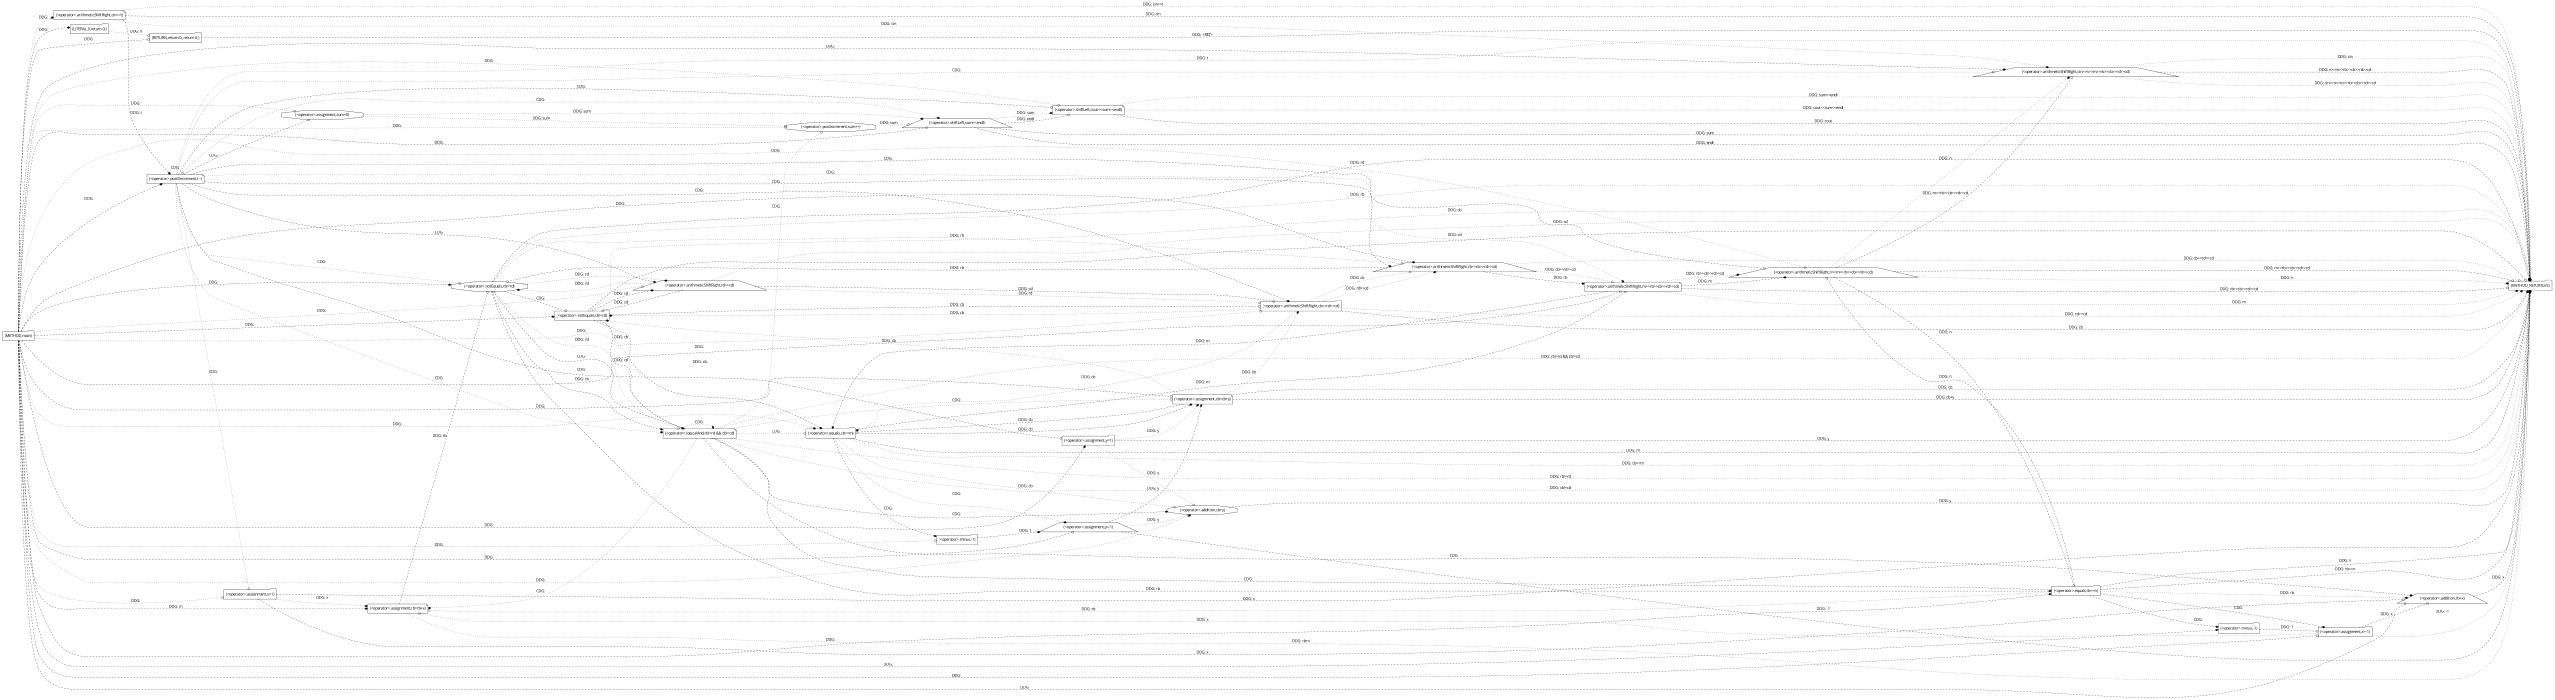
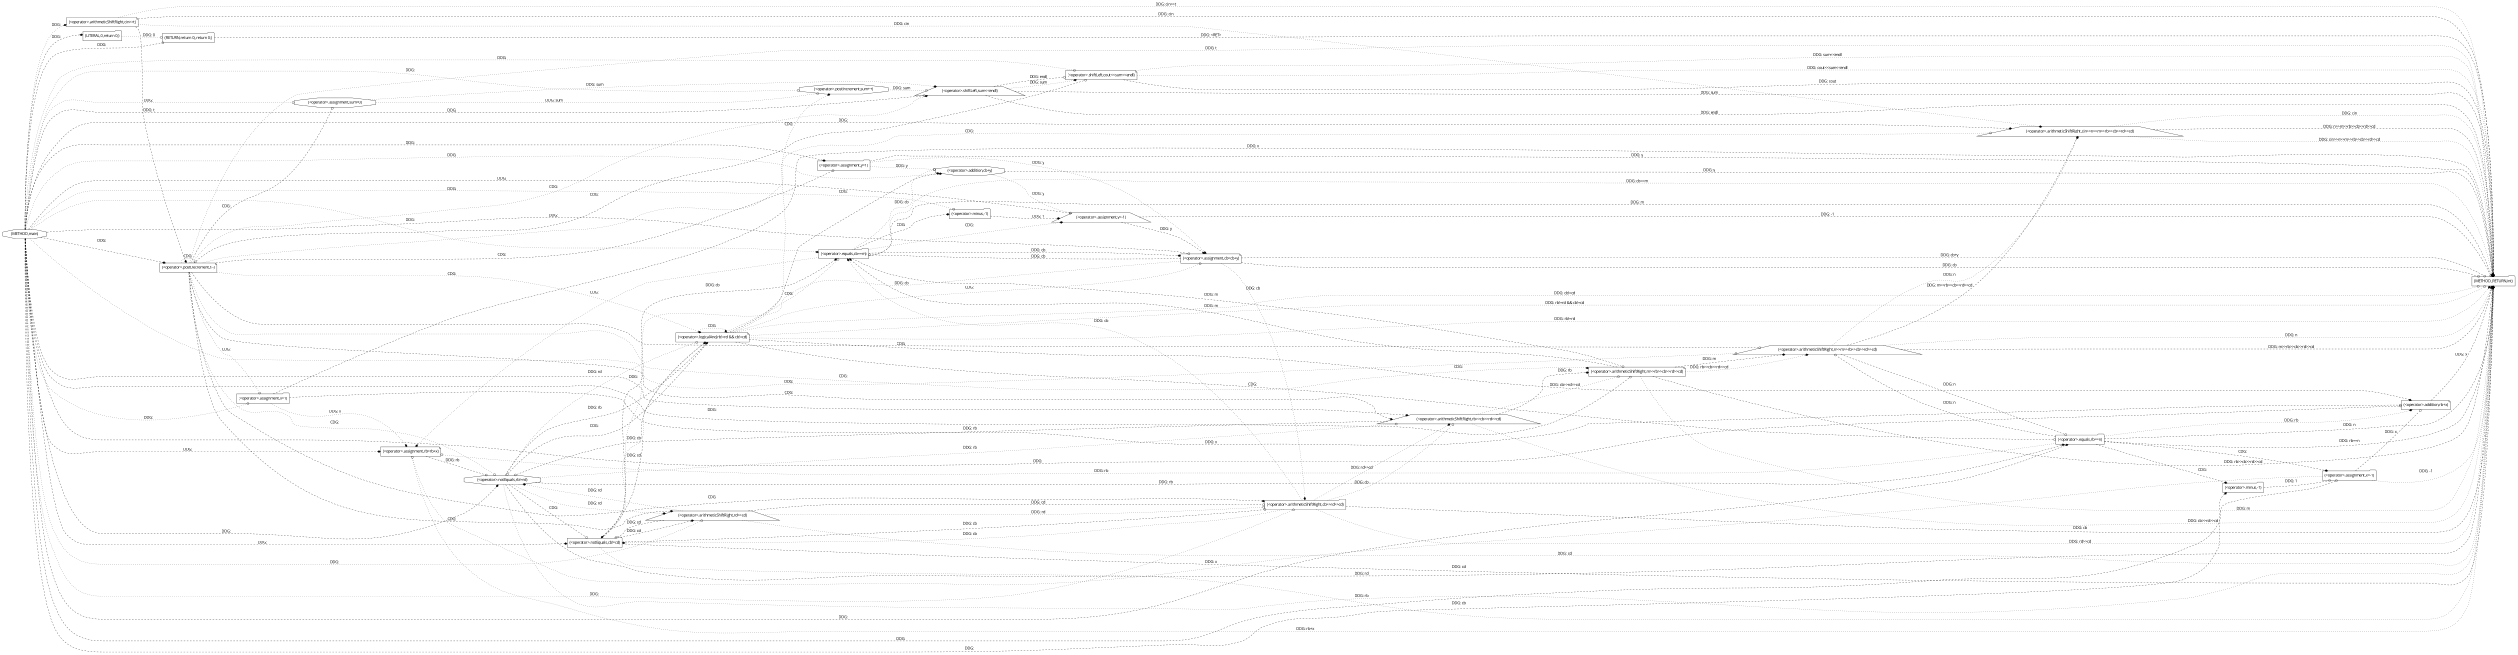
edge "(<operator>.logicalAnd,rb!=rd && cb!=cd)" -> "(<operator>.postIncrement,sum++)": arrowhead odot -> diamond
node "(METHOD,main)": shape folder -> octagon
edge "(<operator>.assignment,y=-1)" -> "(<operator>.addition,cb+y)": reversed
edge "(<operator>.logicalAnd,rb!=rd && cb!=cd)" -> "(<operator>.assignment,rb=rb+x)": now "(<operator>.equals,cb==m)" -> "(<operator>.assignment,rb=rb+x)"
node "(<operator>.addition,rb+x)": shape trapezium -> note
edge "(METHOD,main)" -> "(<operator>.assignment,rb=rb+x)": label "DDG: m" -> "DDG: "
